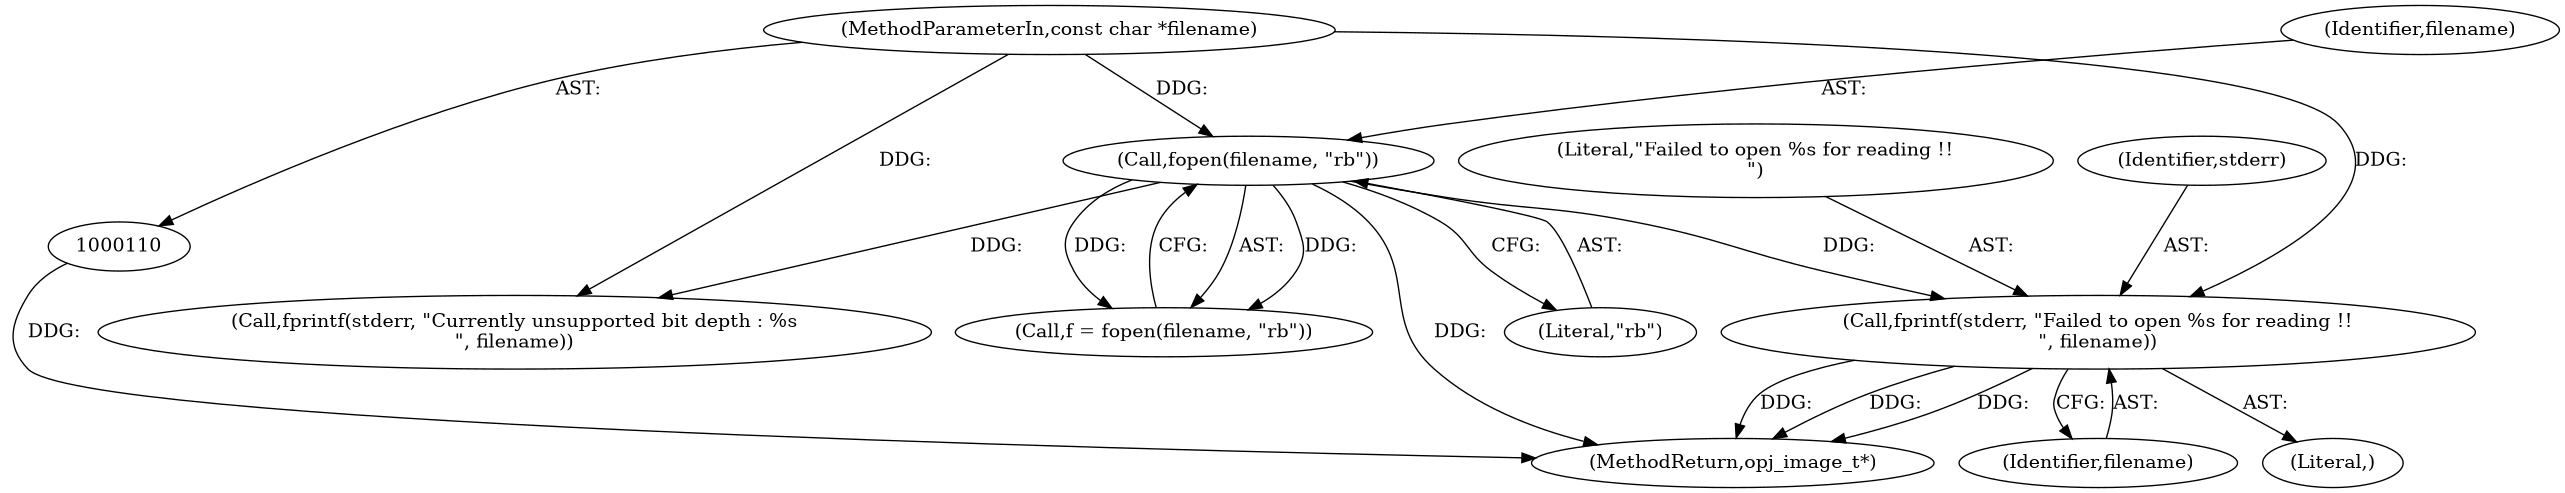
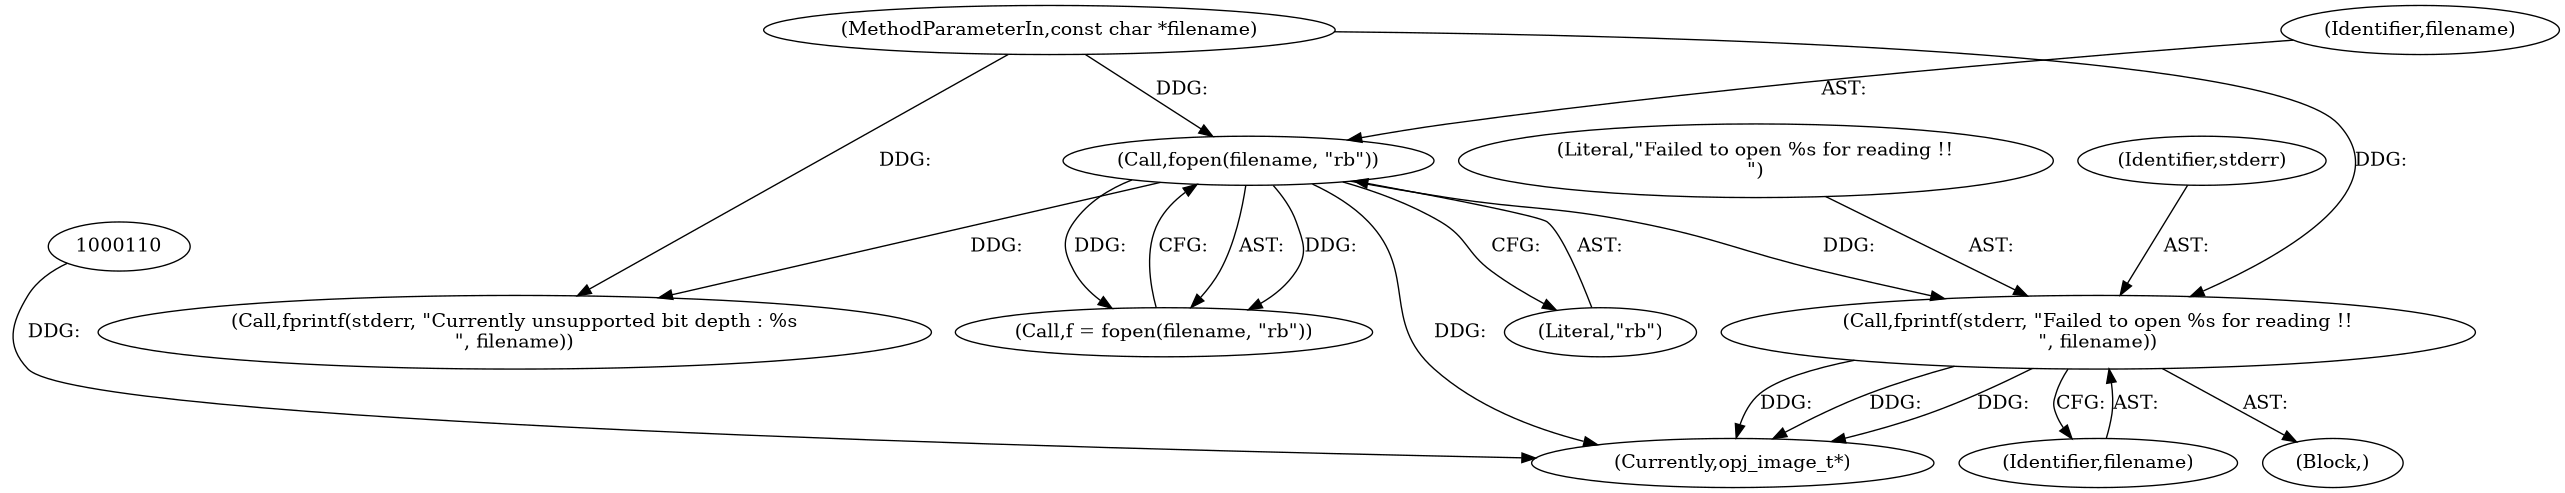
edge "(MethodParameterIn,const char *filename)" -> "1000110": removed, label "AST:"
node "(MethodReturn,opj_image_t*)": label "(MethodReturn,opj_image_t*)" -> "(Currently,opj_image_t*)"
node "(Literal,)": label "(Literal,)" -> "(Block,)"
